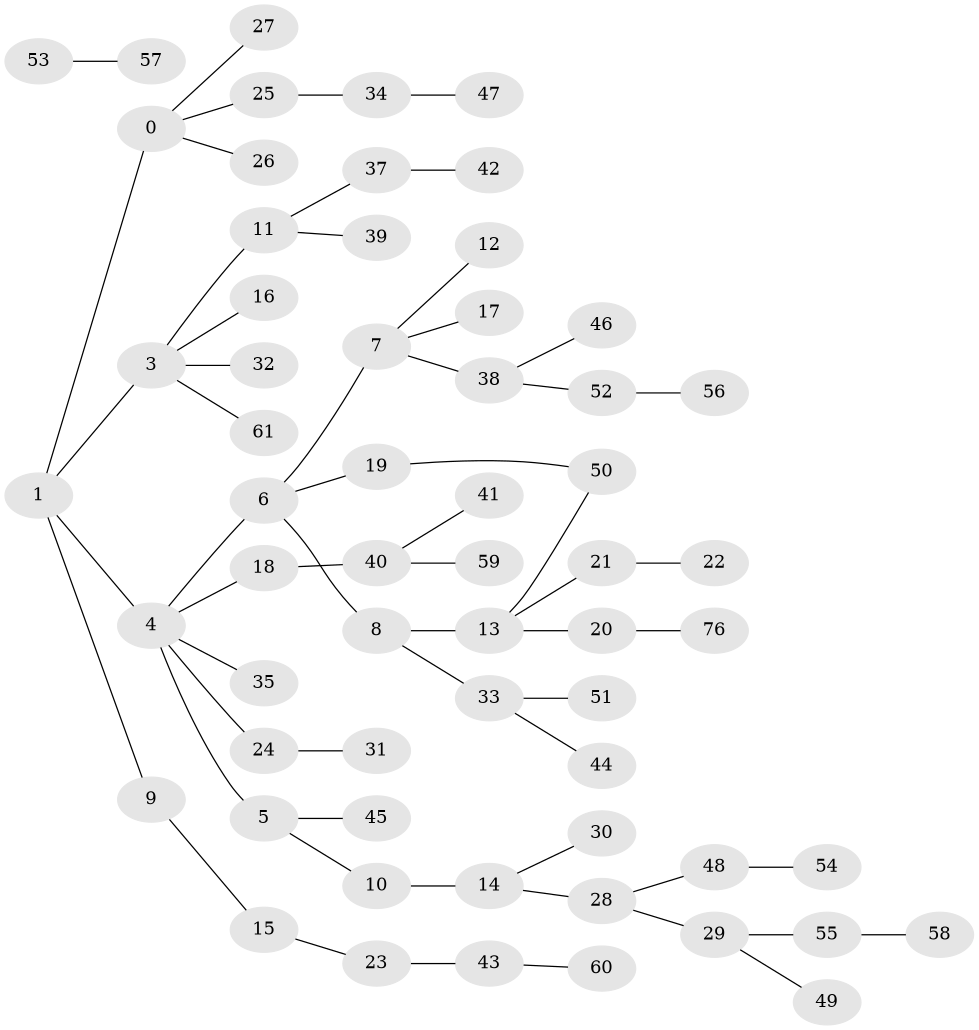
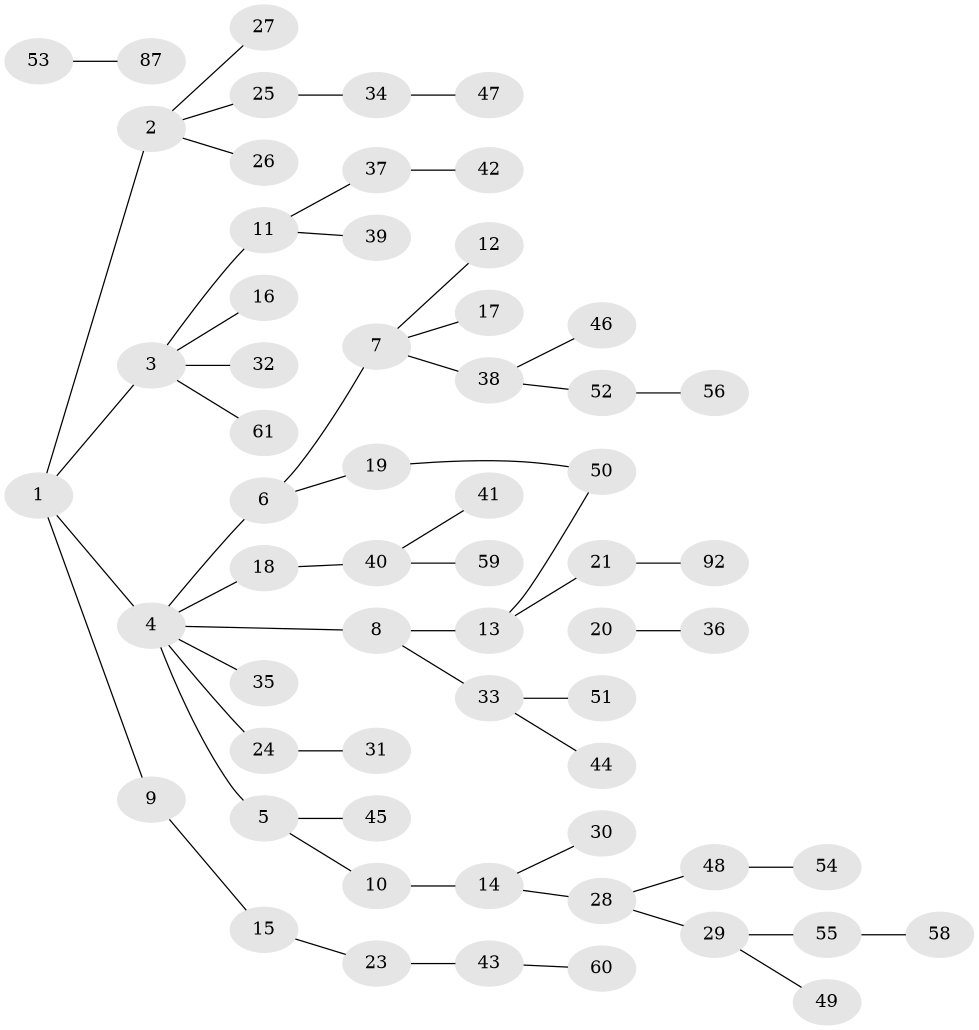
node "57": label "57" -> "87"
node "0": label "0" -> "2"
edge "6" -- "8": now "4" -- "8"
node "22": label "22" -> "92"
edge "13" -- "20": removed
node "76": label "76" -> "36"
